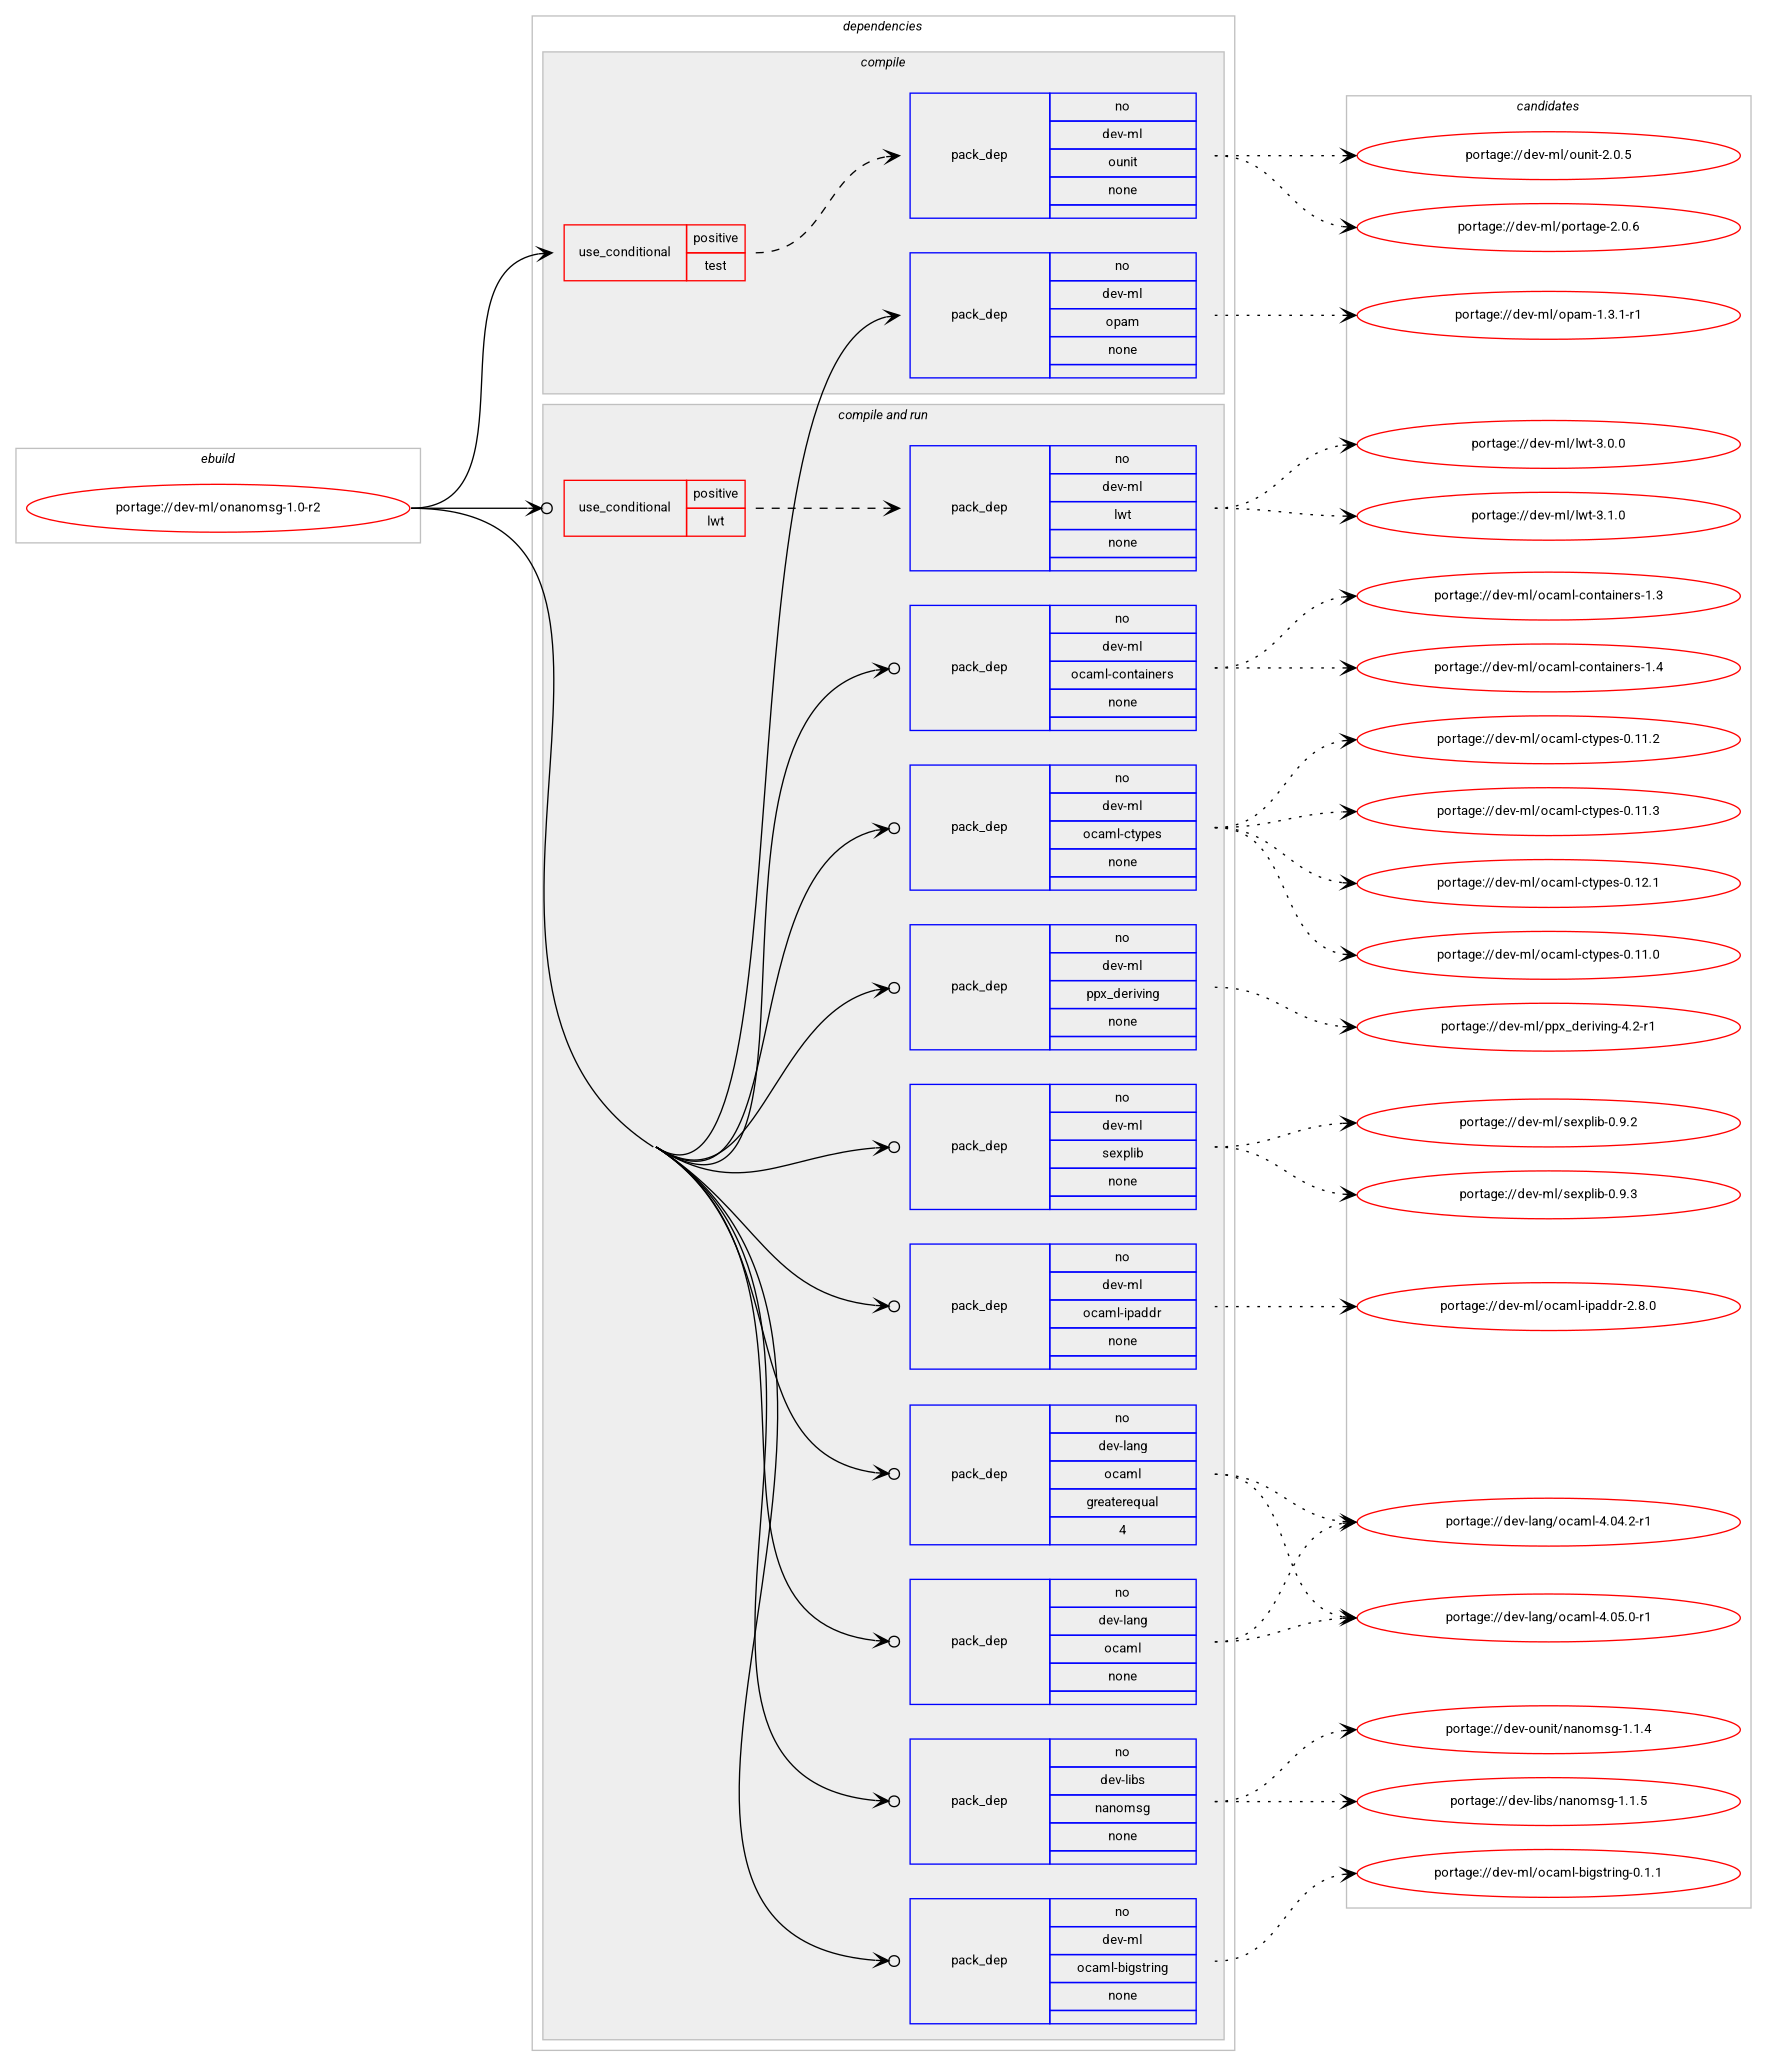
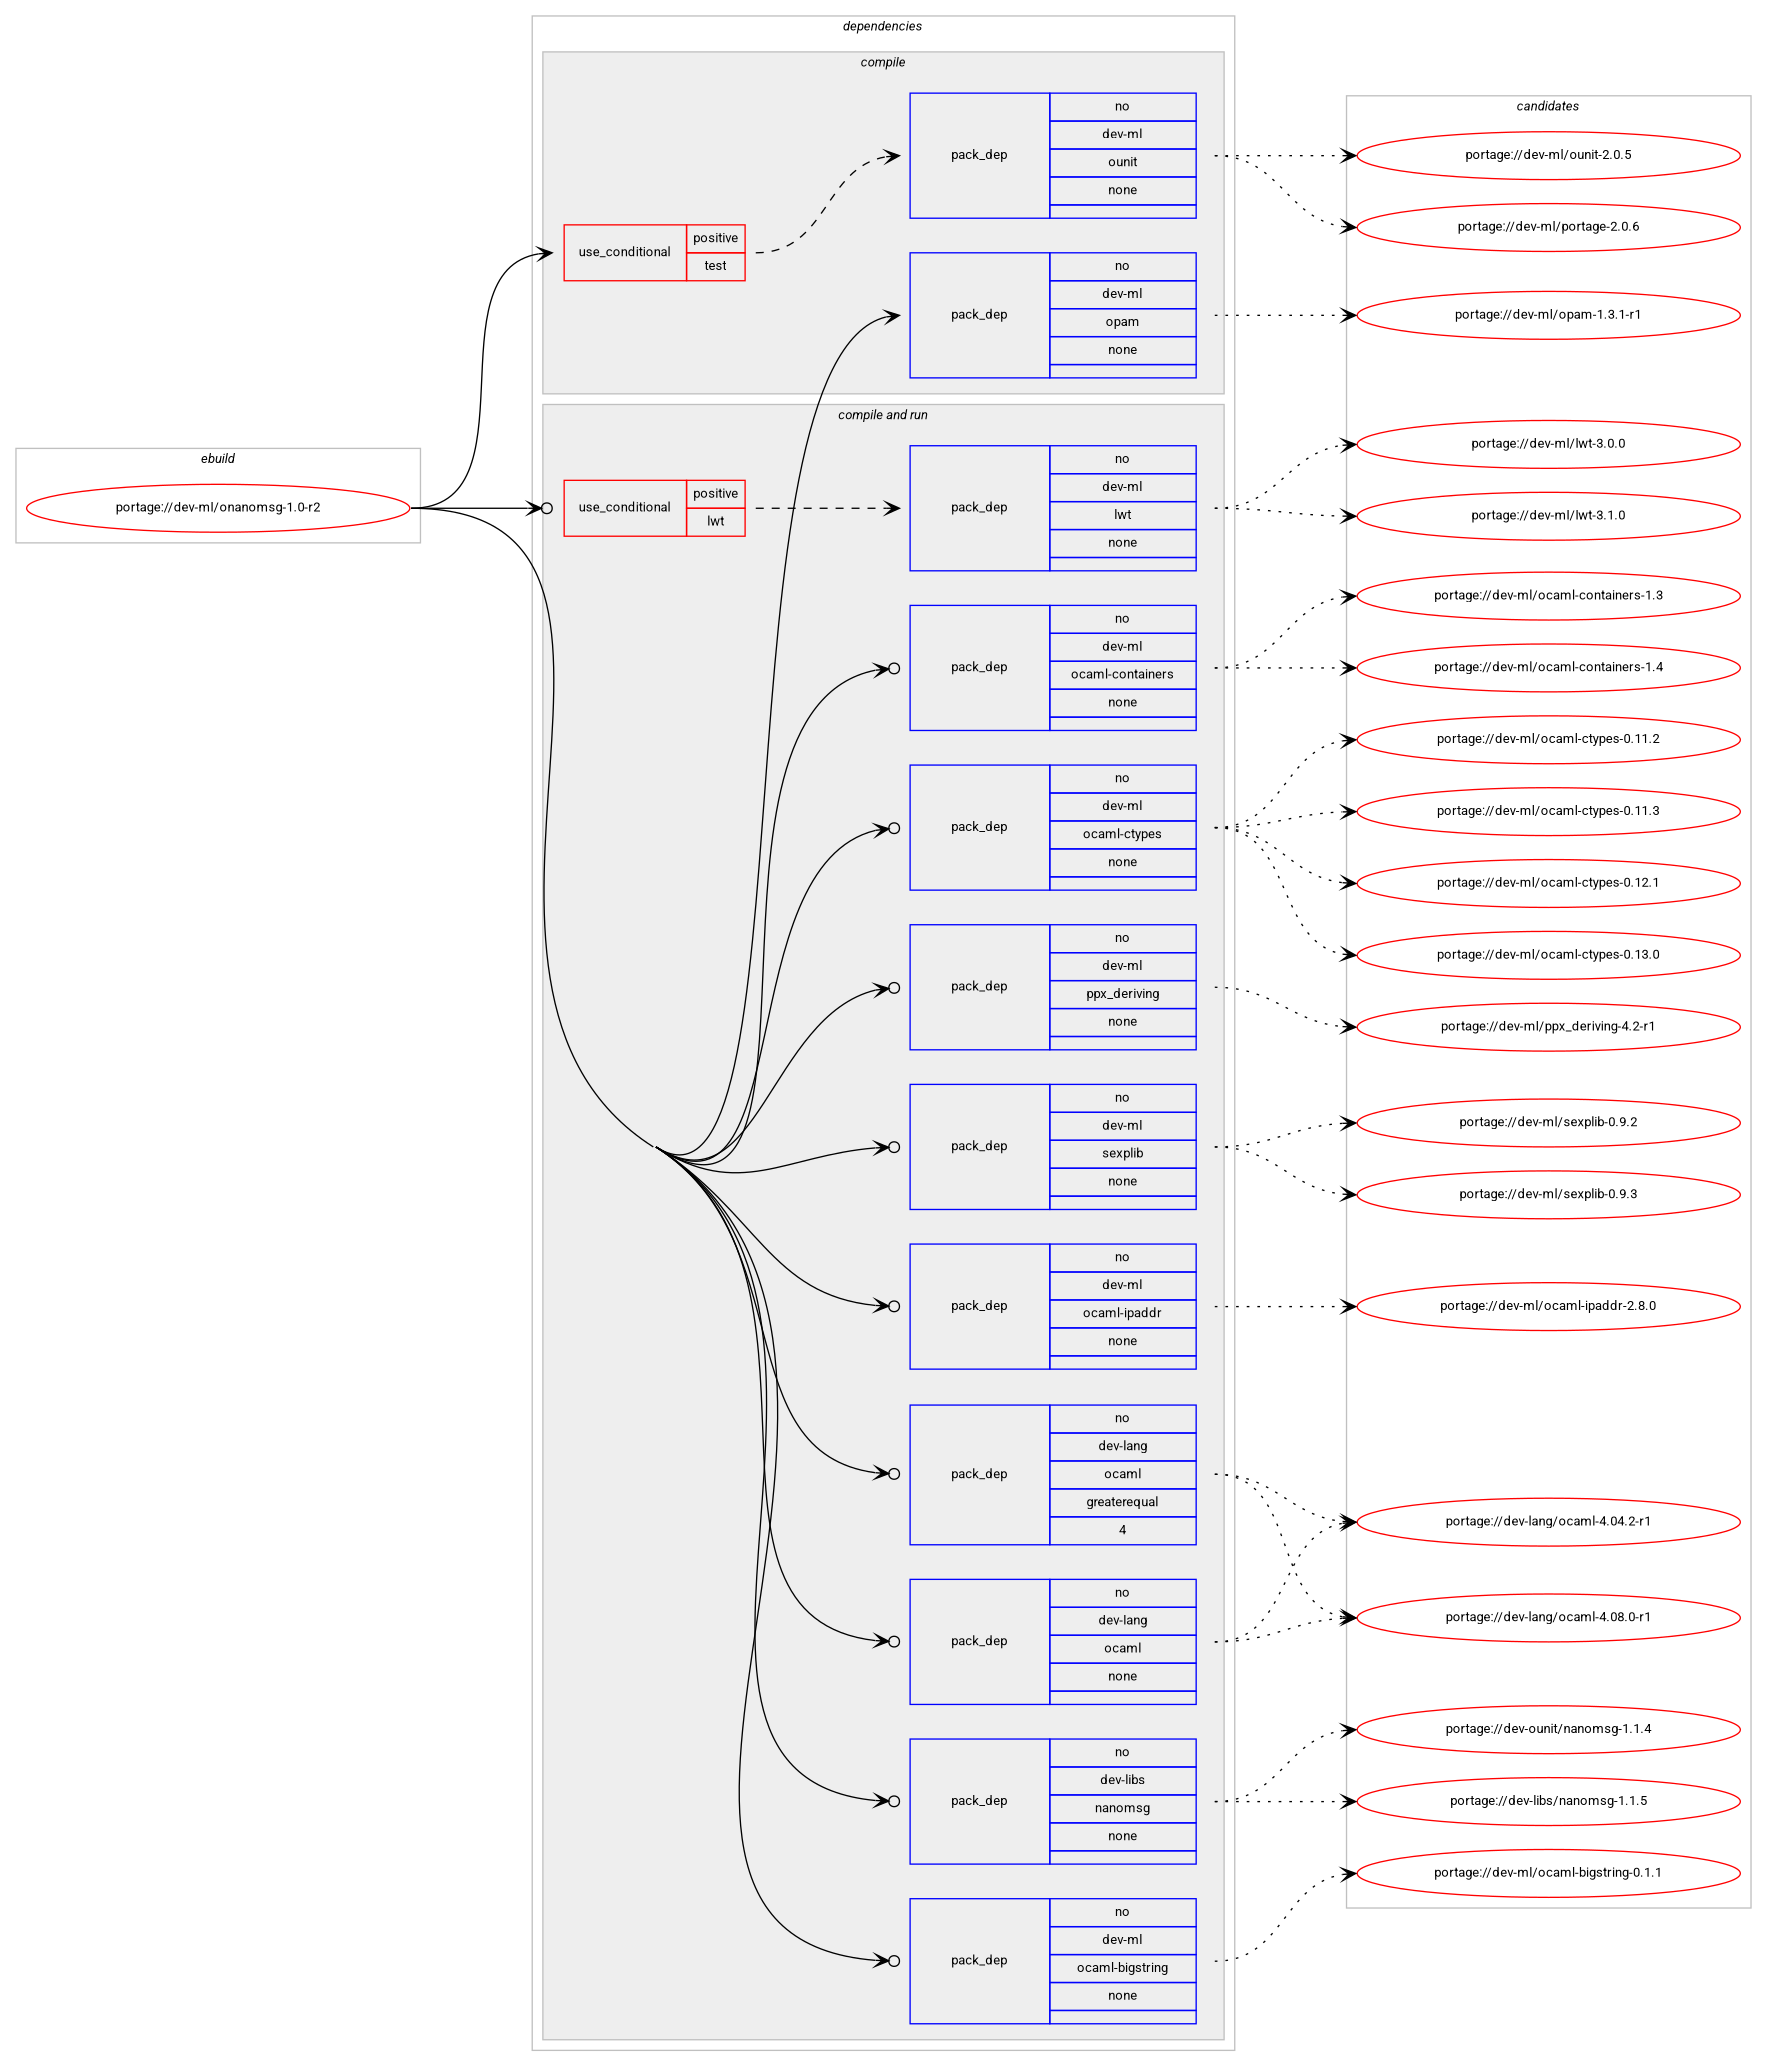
node "portage://dev-ml/ocaml-ctypes-0.11.0": label "portage://dev-ml/ocaml-ctypes-0.11.0" -> "portage://dev-ml/ocaml-ctypes-0.13.0"
node "portage://dev-lang/ocaml-4.05.0-r1": label "portage://dev-lang/ocaml-4.05.0-r1" -> "portage://dev-lang/ocaml-4.08.0-r1"
